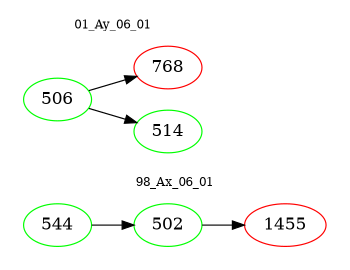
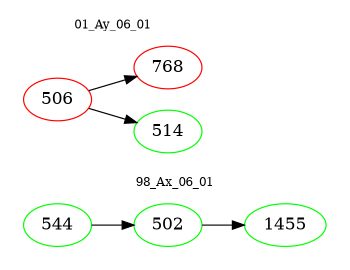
node "506": color green -> red
node "1455": color red -> green
